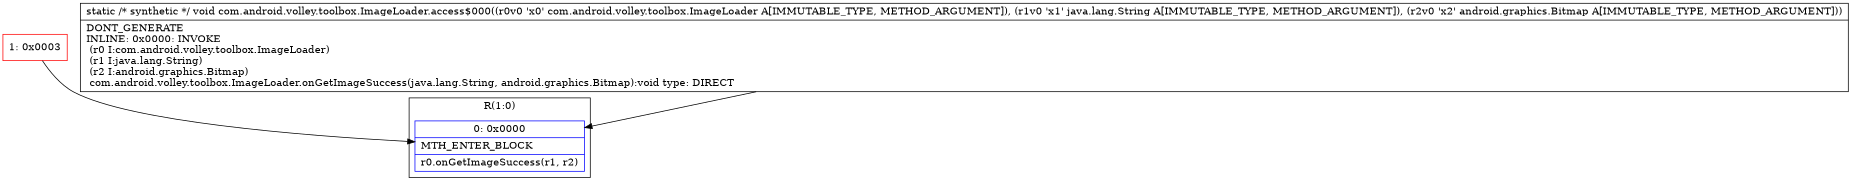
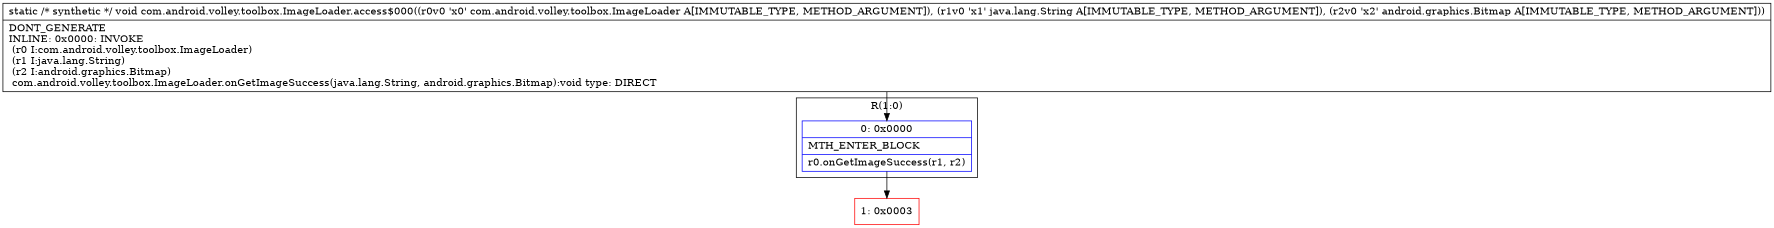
edge "1: 0x0003" -> "0: 0x0000": reversed
